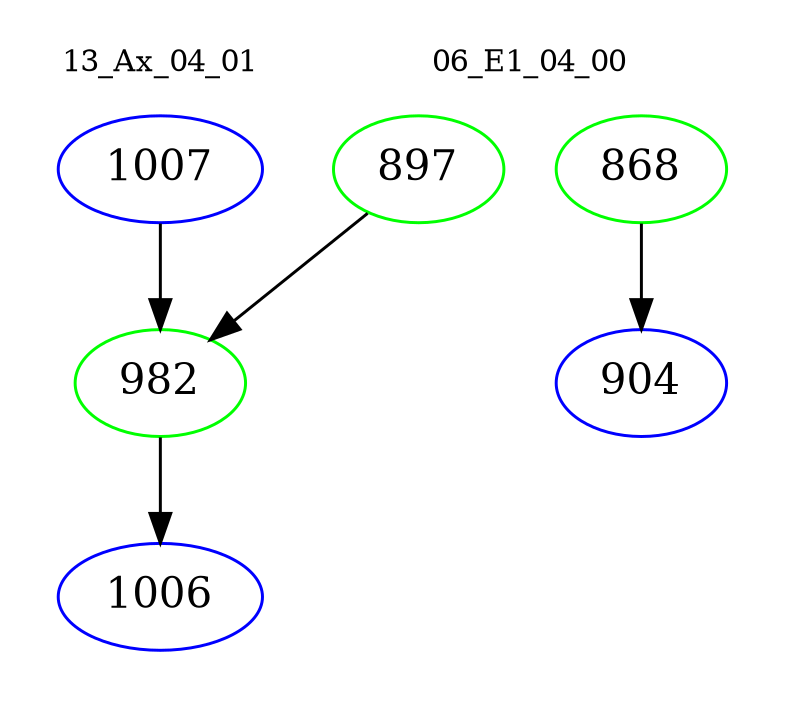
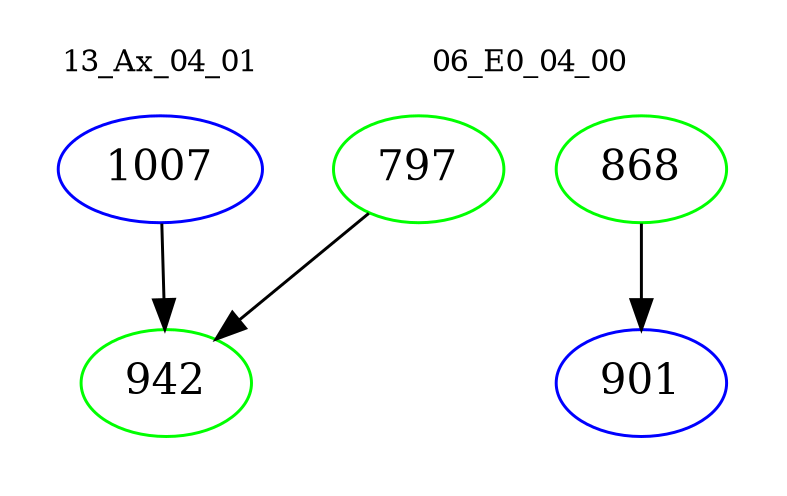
cluster "06_E1_04_00": label "06_E1_04_00" -> "06_E0_04_00"
node "897": label "897" -> "797"
node "982": label "982" -> "942"
node "904": label "904" -> "901"
node "1006": removed
